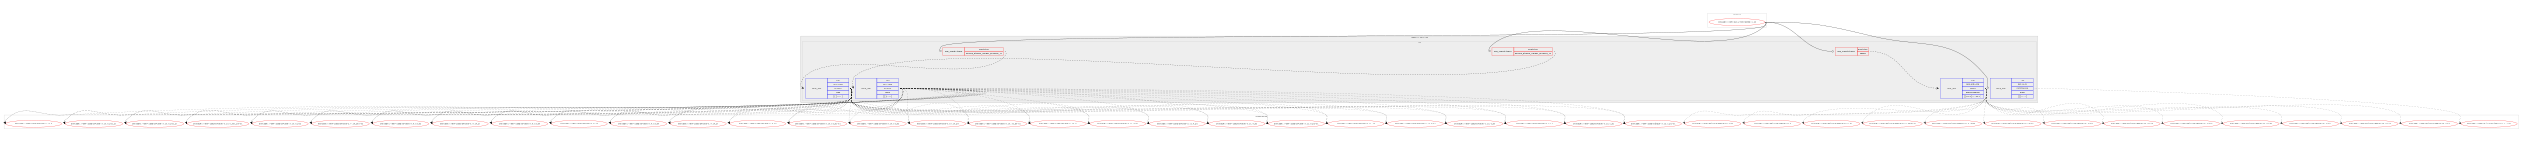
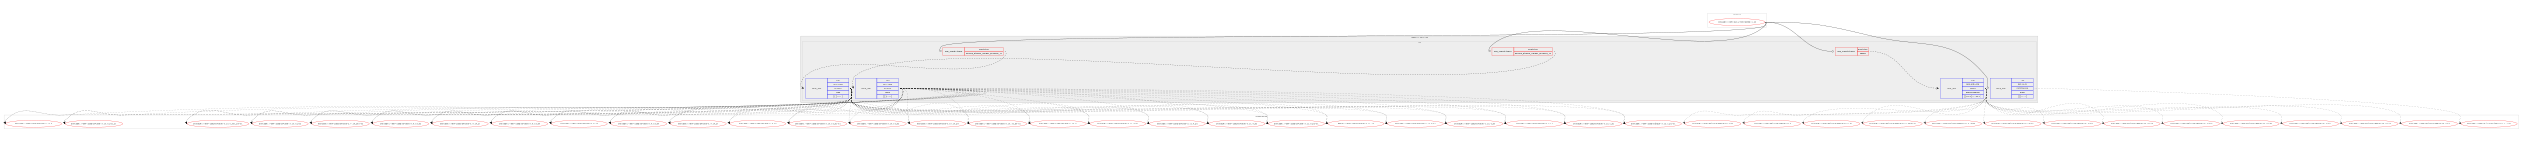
node "portage://dev-lang/python-3.13.0_rc1_p3": removed
node "portage://dev-lang/python-3.11.10": label "portage://dev-lang/python-3.11.10" -> "emacs://dev-lang/python-3.11.10"
